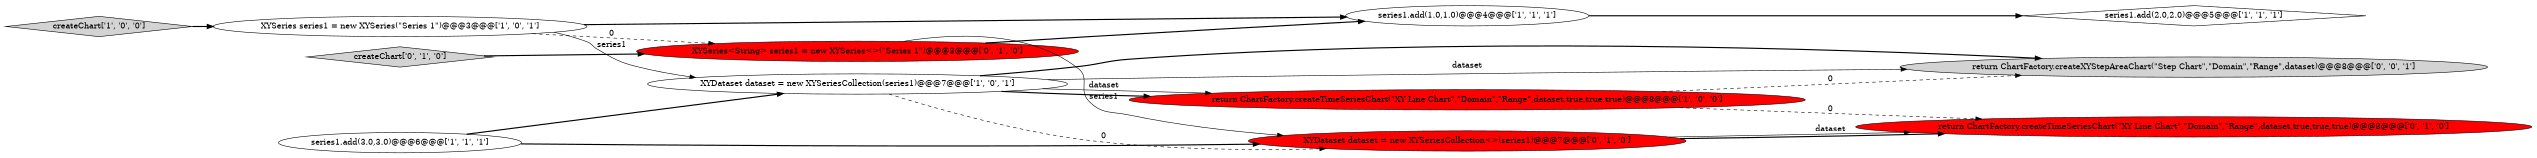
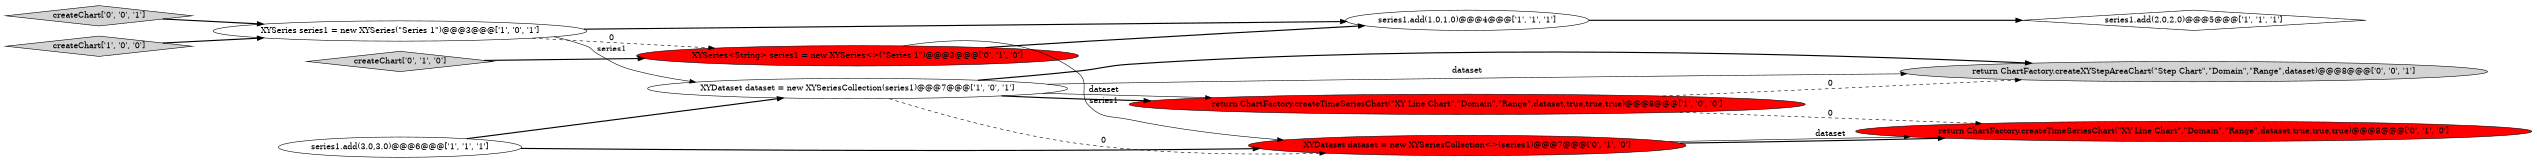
node "createChart['0', '0', '1']": added
